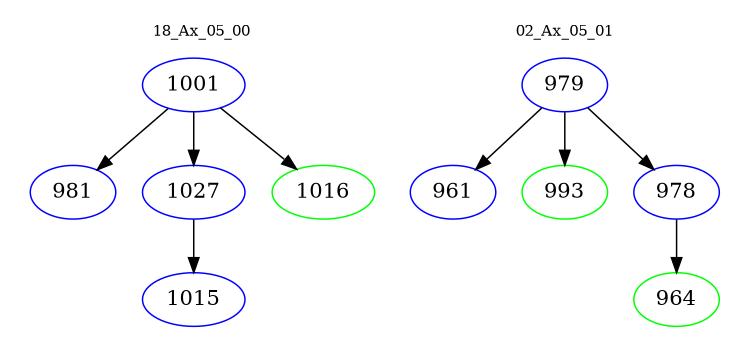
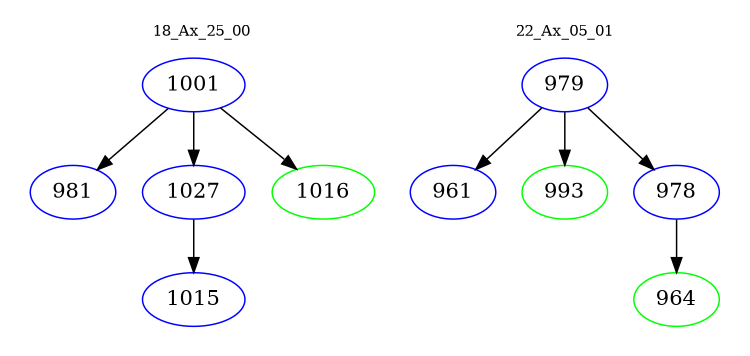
cluster "18_Ax_05_00": label "18_Ax_05_00" -> "18_Ax_25_00"
cluster "02_Ax_05_01": label "02_Ax_05_01" -> "22_Ax_05_01"
